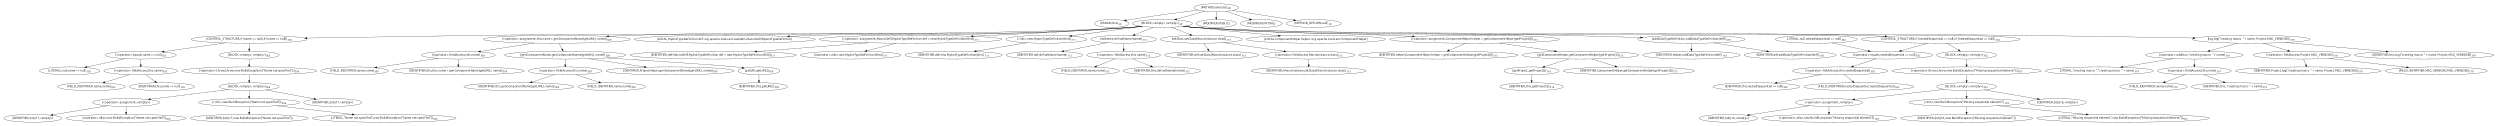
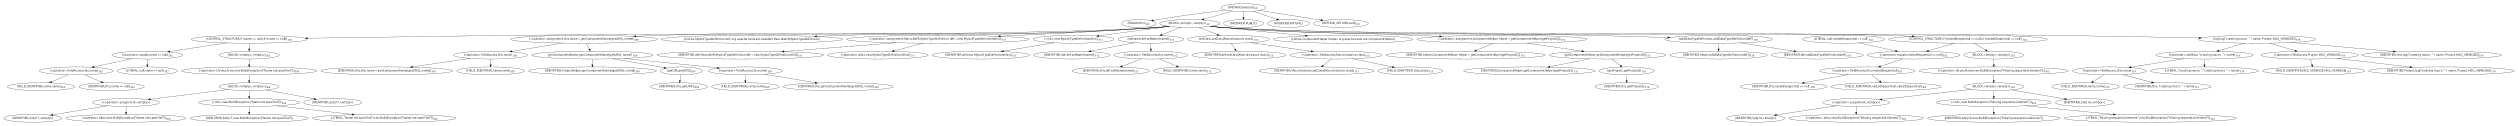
node "(FIELD_IDENTIFIER,class,class)": added
